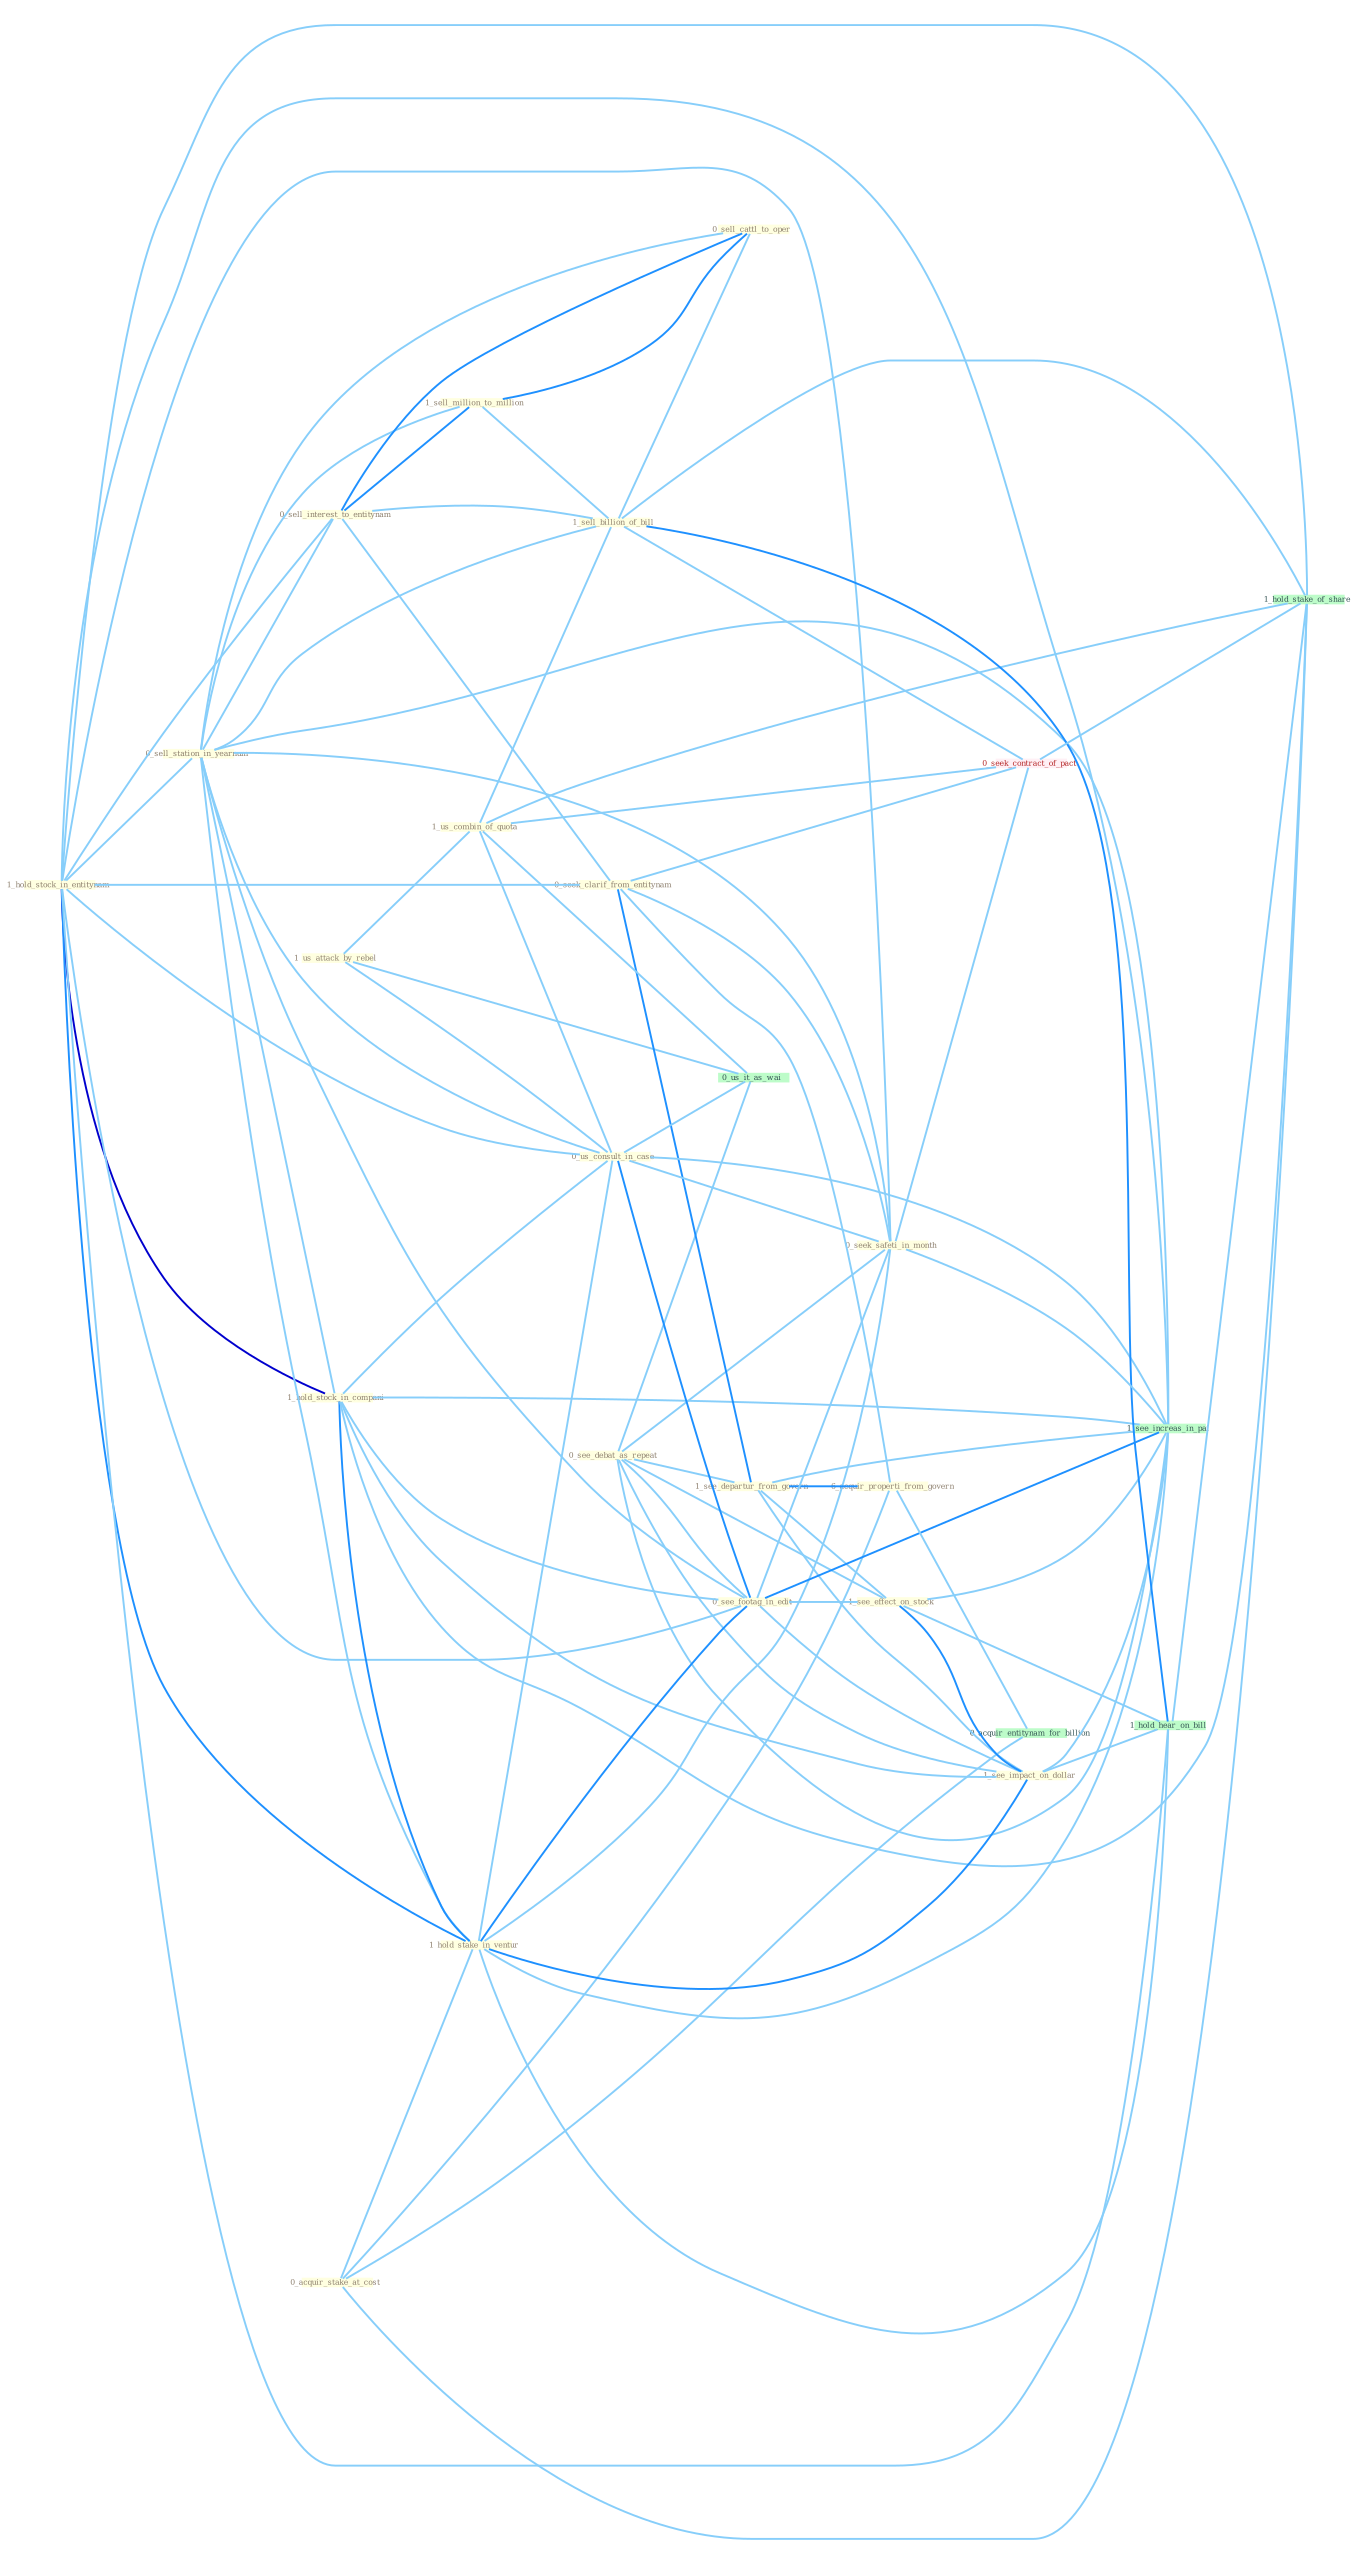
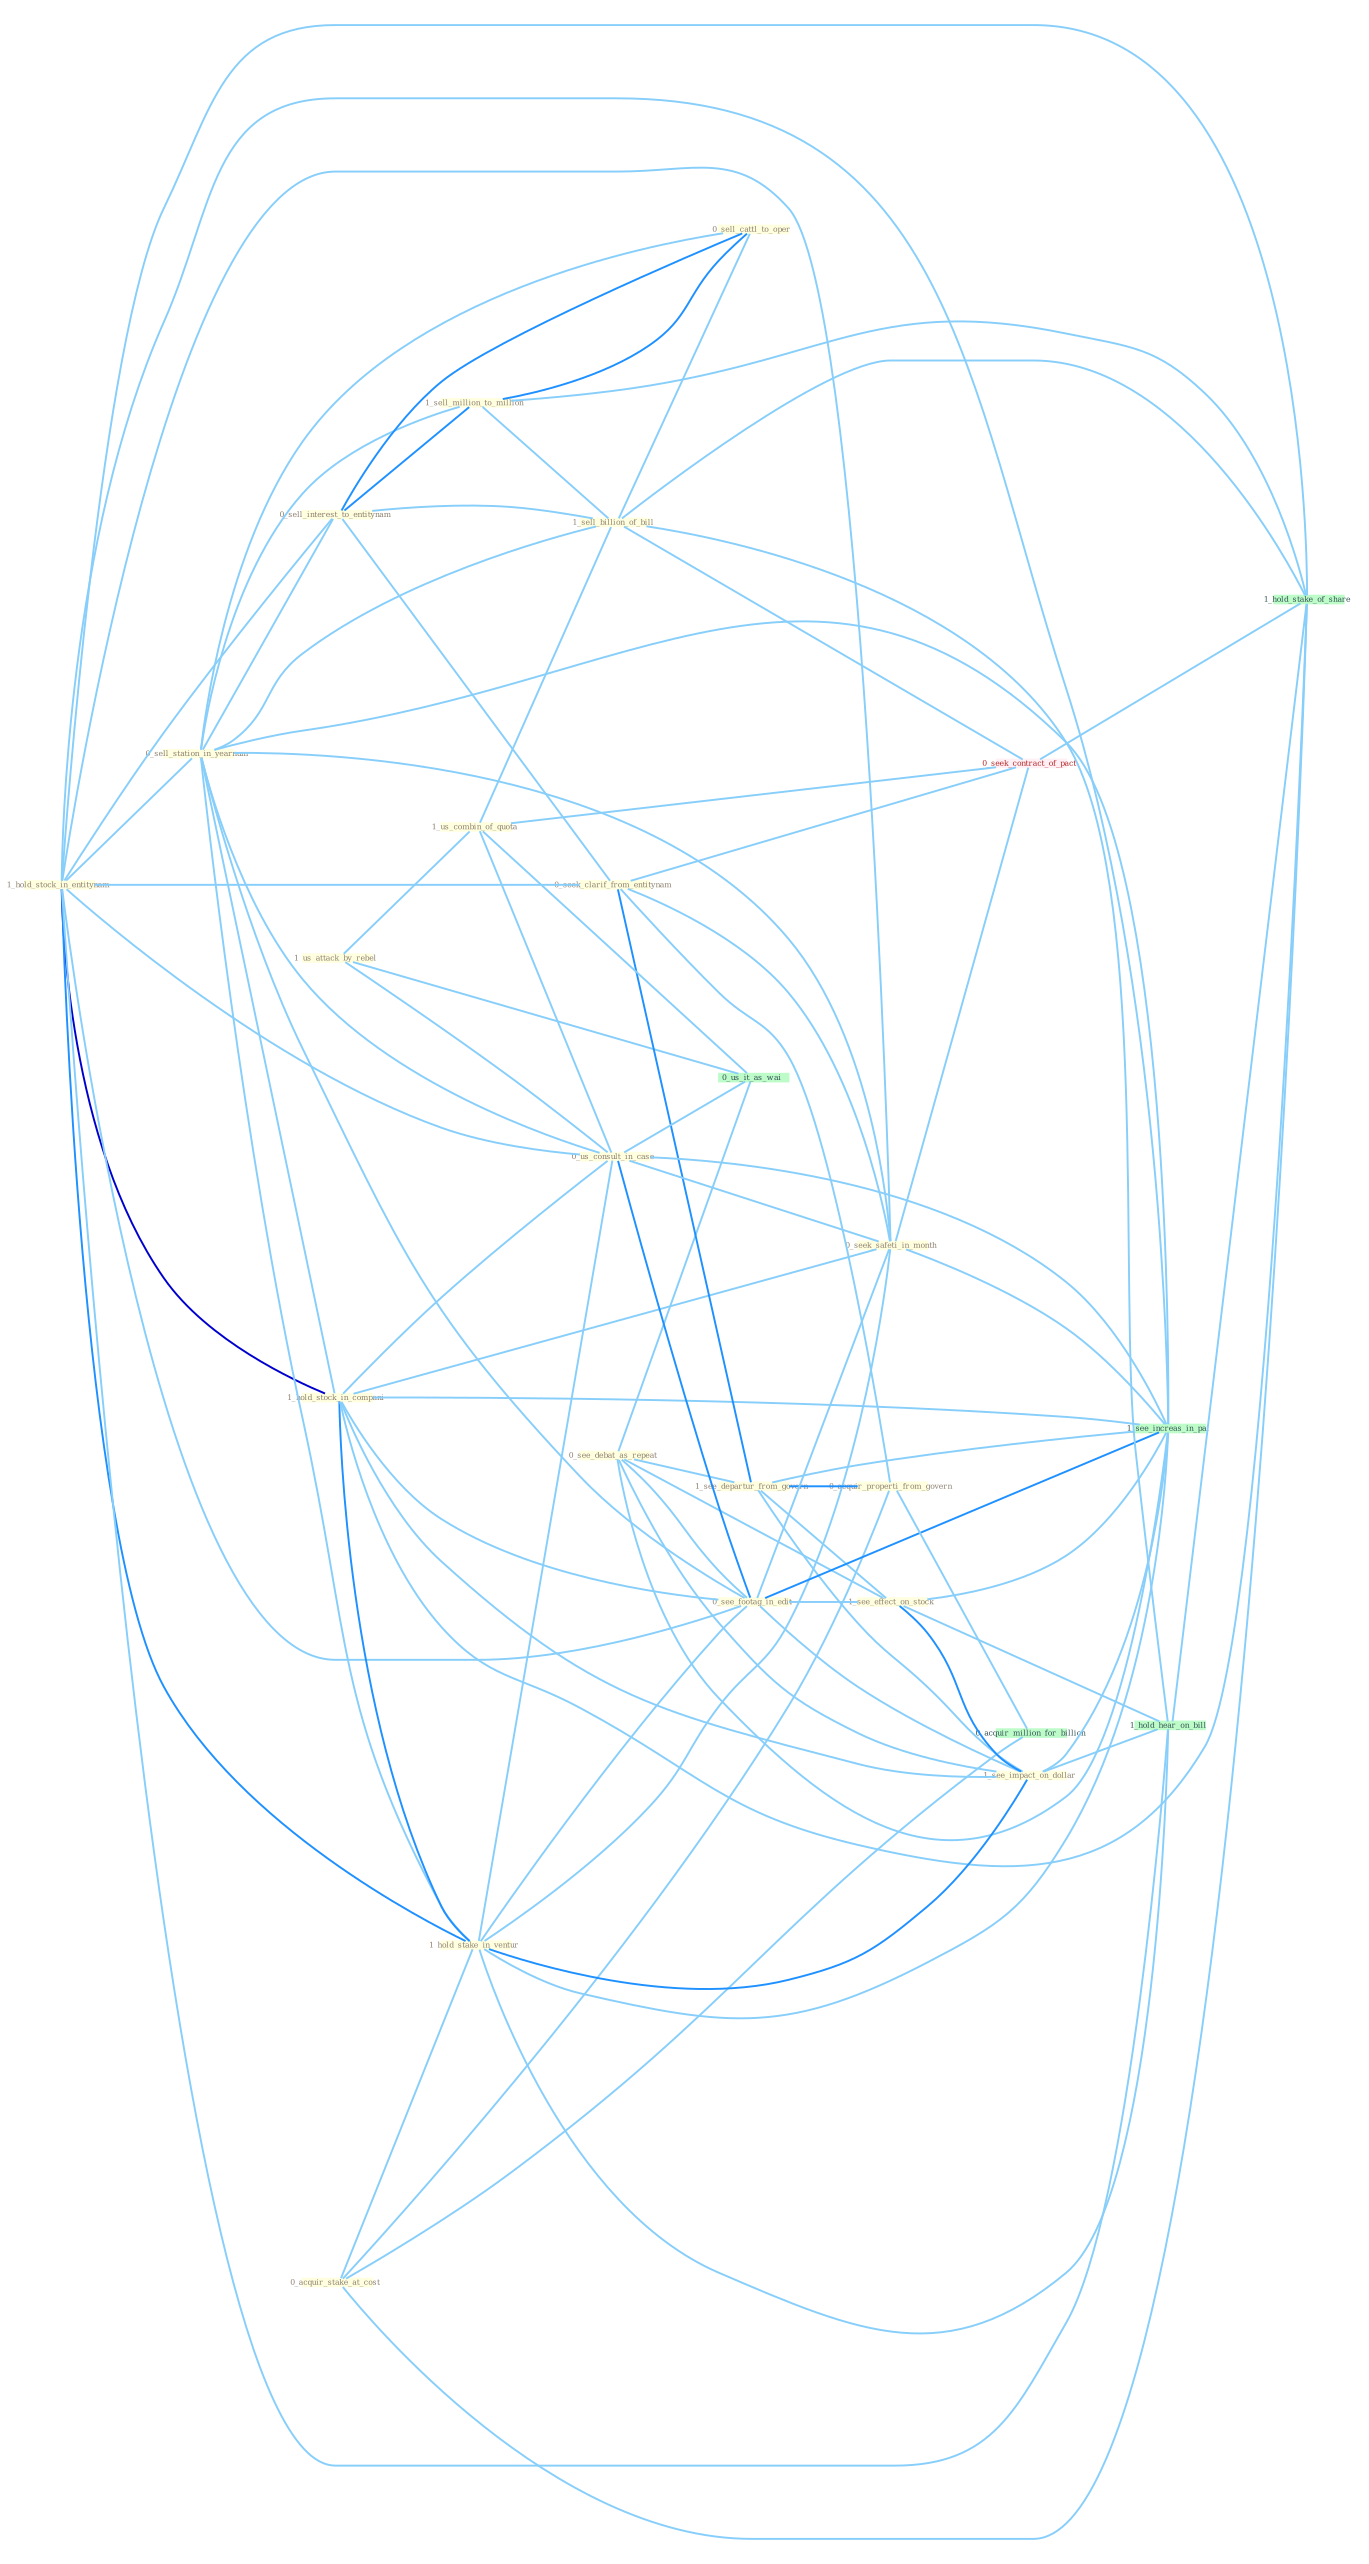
edge "1_hold_stake_of_share" -- "1_us_combin_of_quota": now "1_hold_stake_of_share" -- "1_sell_million_to_million"
edge "1_sell_billion_of_bill" -- "1_hold_hear_on_bill": color #1e90ff -> #87cefa
edge "0_seek_safeti_in_month" -- "0_see_debat_as_repeat": now "0_seek_safeti_in_month" -- "1_hold_stock_in_compani"
node "6_acquir_properti_from_govern": label "6_acquir_properti_from_govern" -> "0_acquir_properti_from_govern"
node "0_acquir_entitynam_for_billion": label "0_acquir_entitynam_for_billion" -> "0_acquir_million_for_billion"
edge "0_see_footag_in_edit" -- "1_hold_stake_in_ventur": color #1e90ff -> #87cefa
